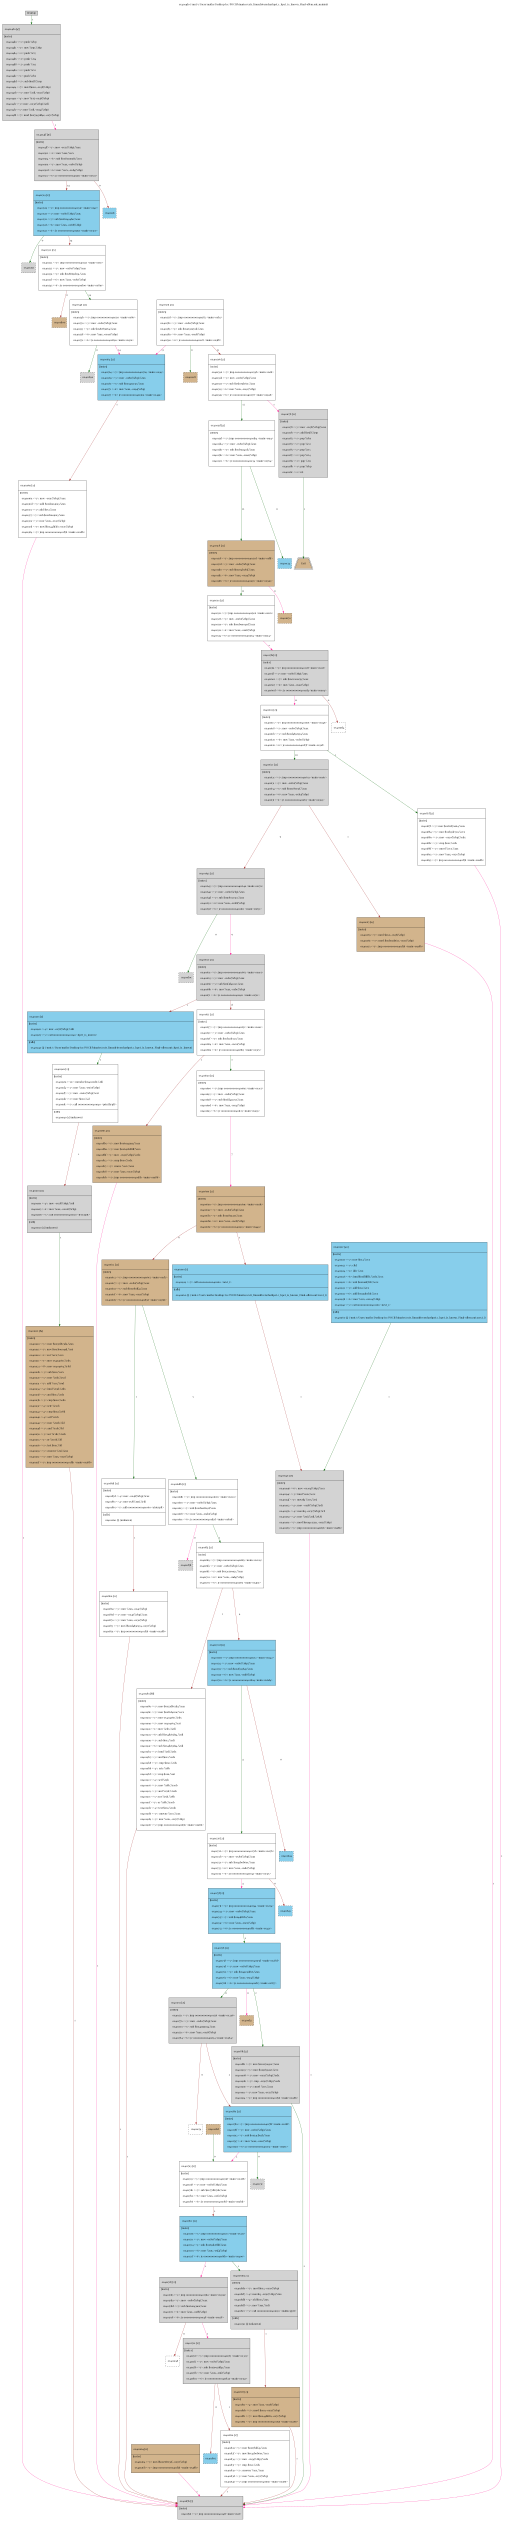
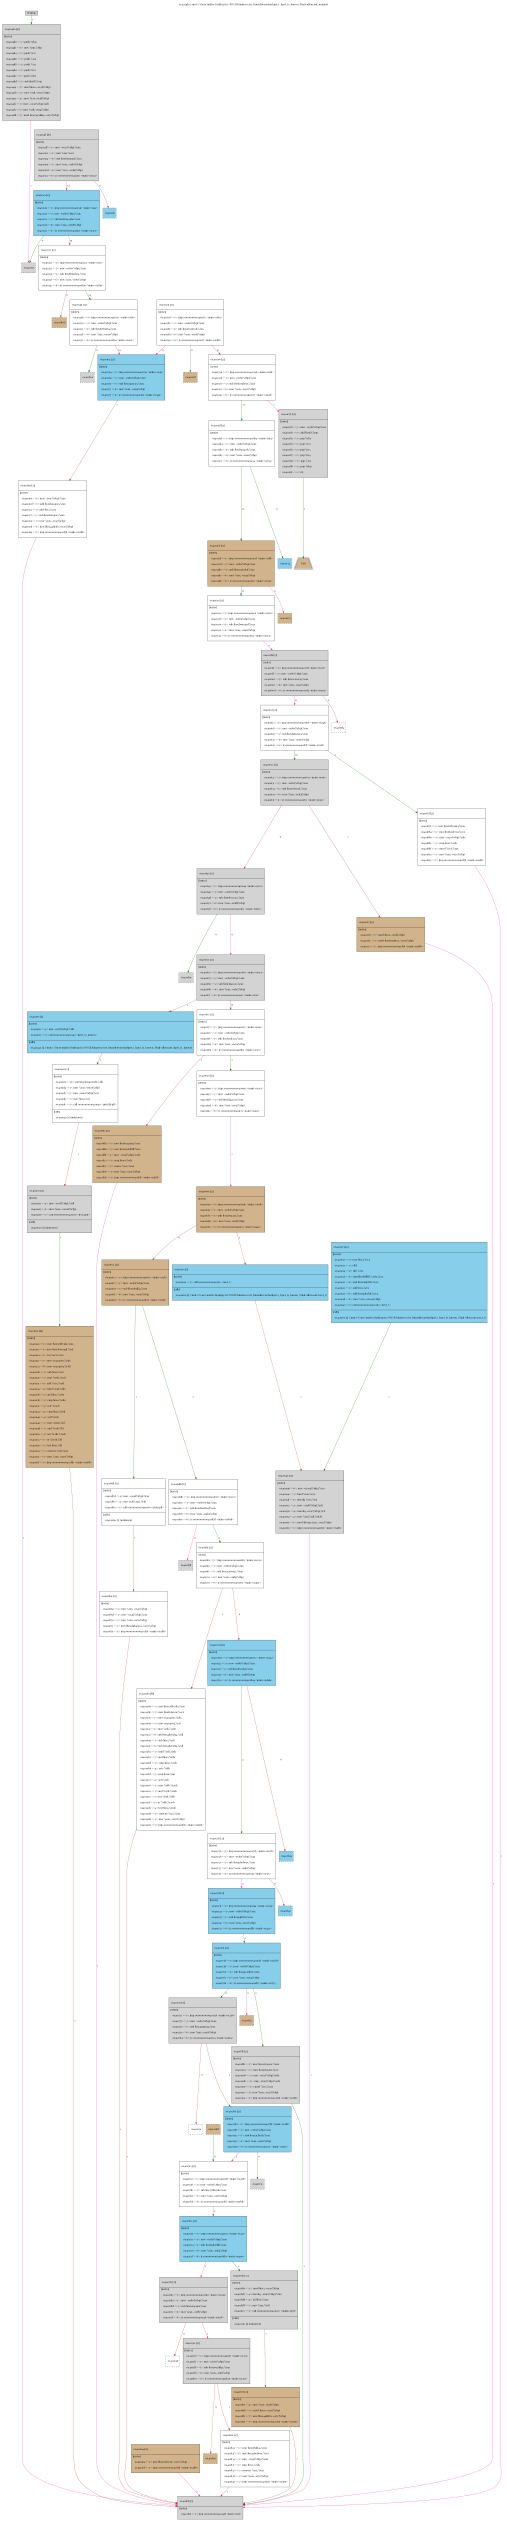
edge "0x4014d0 [47]" -> "0x4014ff [26]": now "0x4014d0 [47]" -> "0x401a9e"
node "0x401807": fillcolor skyblue -> tan
